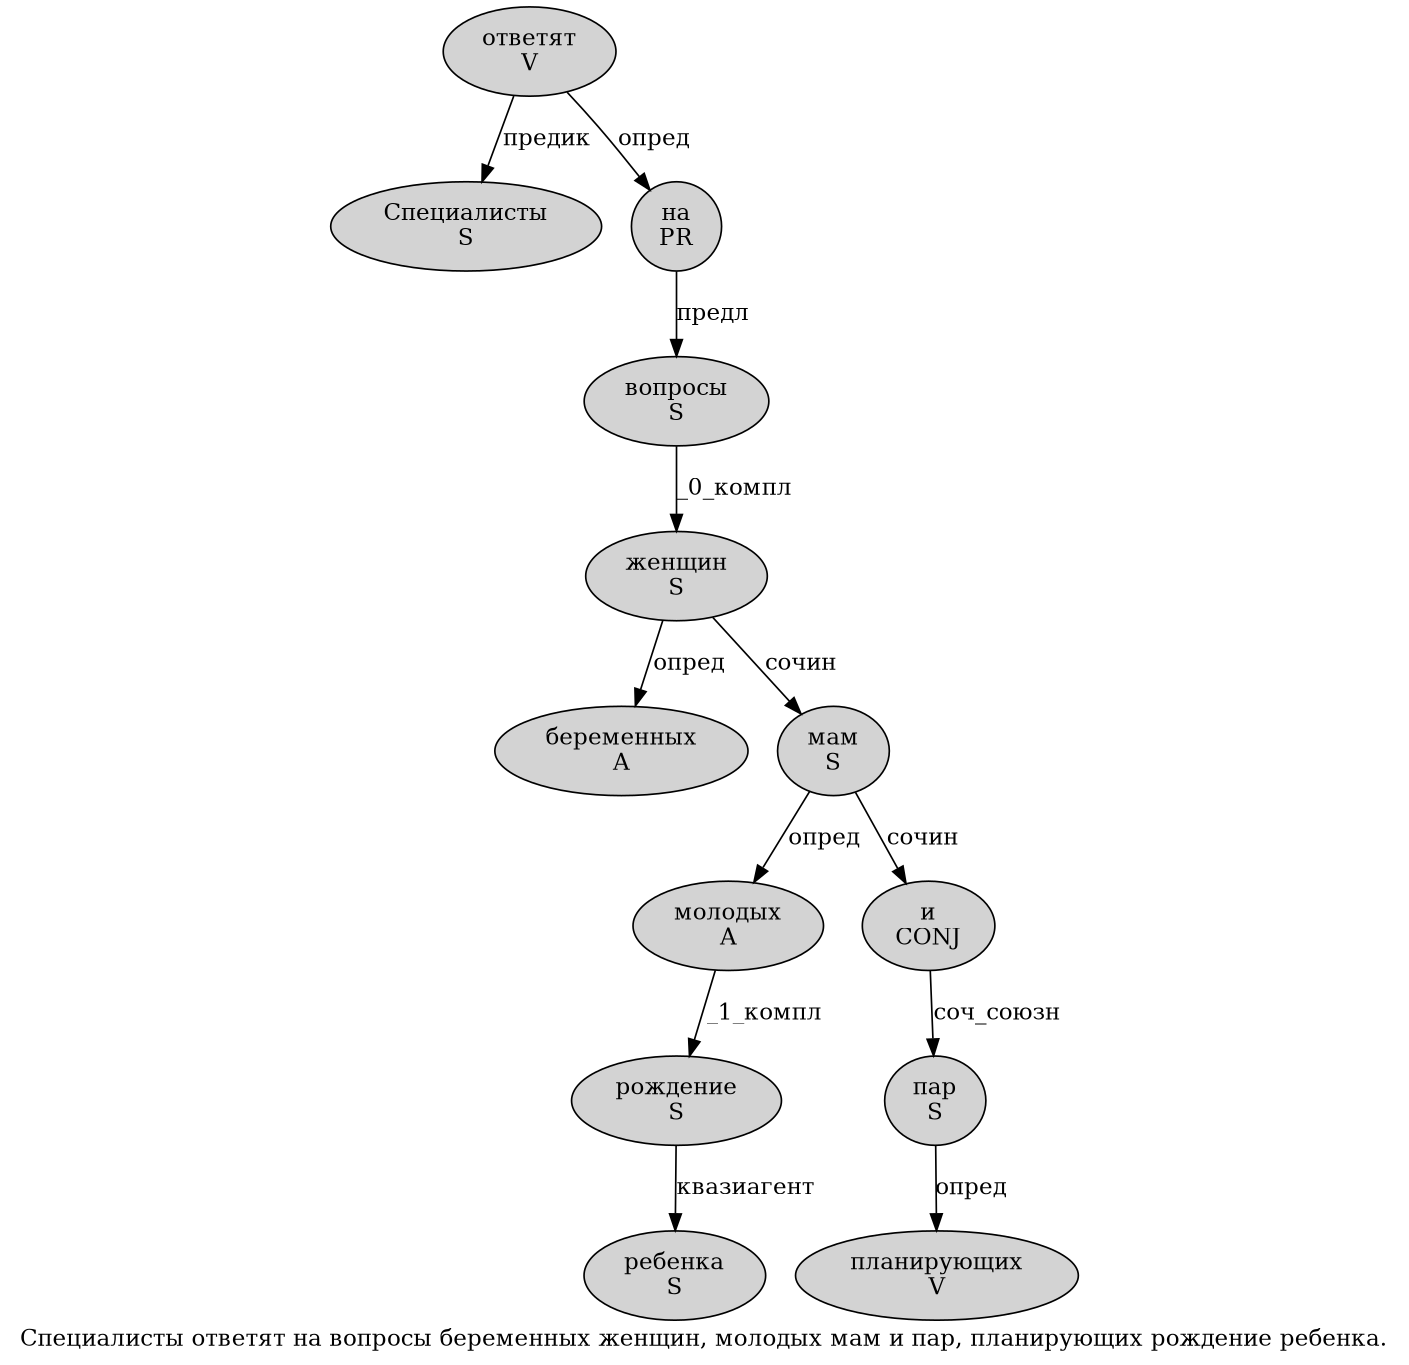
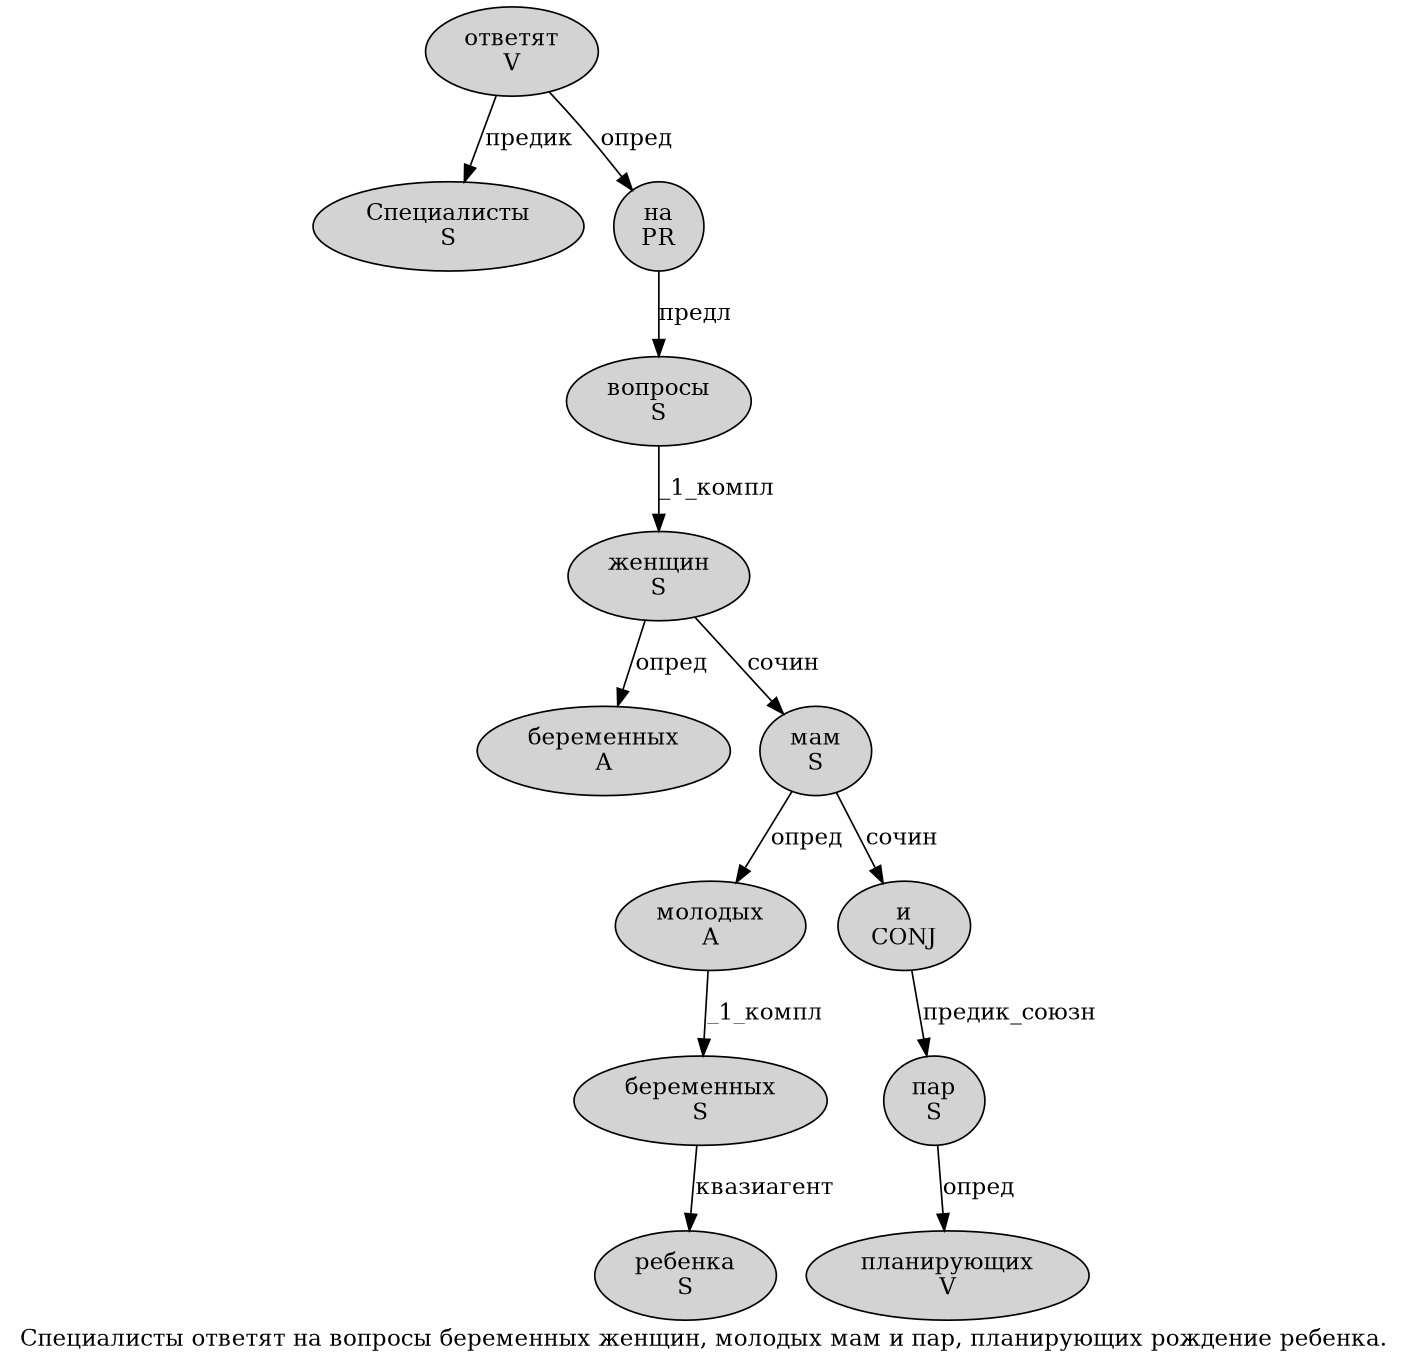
edge "вопросы S" -> "женщин S": label "_0_компл" -> "_1_компл"
edge "и CONJ" -> "пар S": label "соч_союзн" -> "предик_союзн"
node "рождение S": label "рождение S" -> "беременных S"
